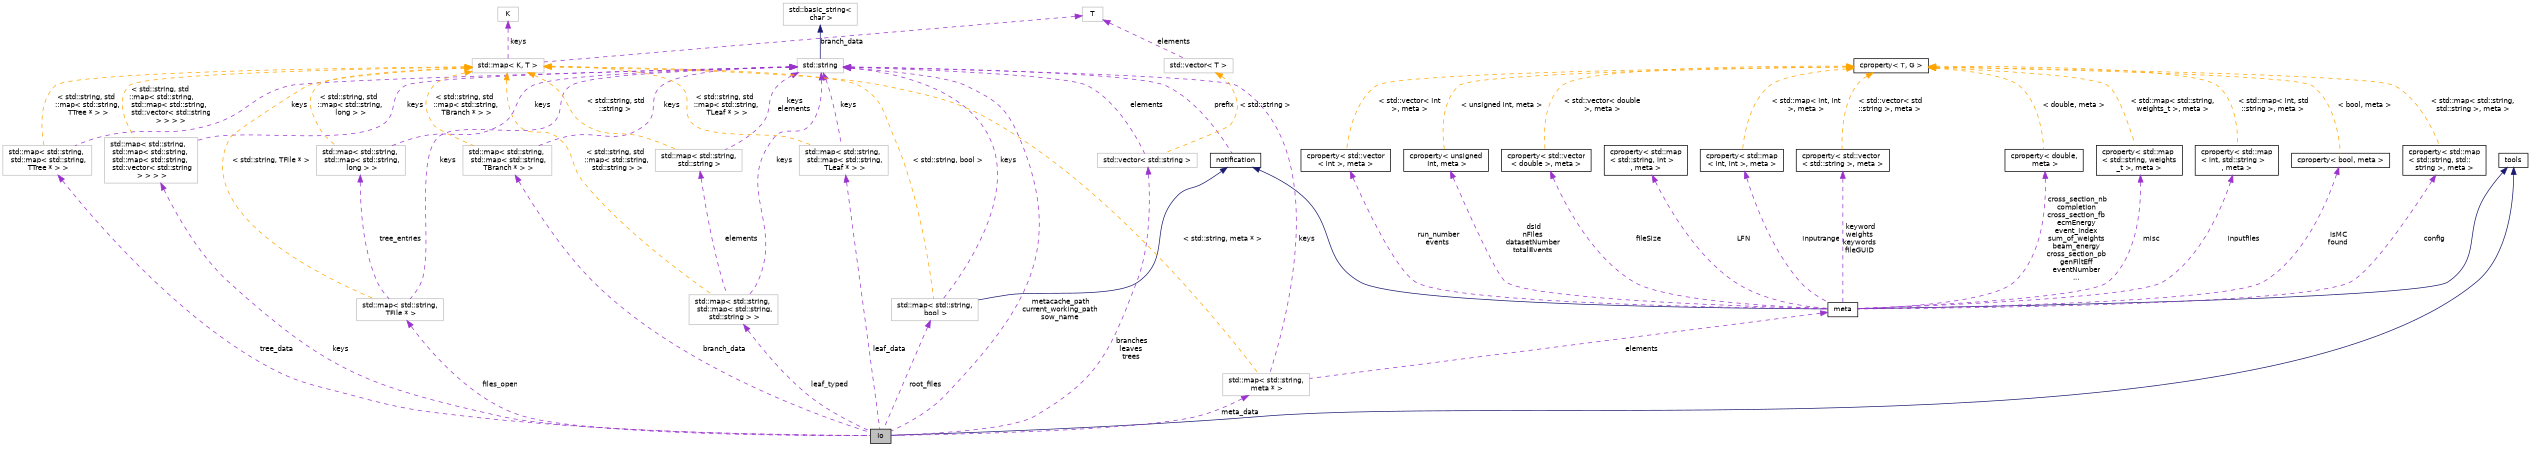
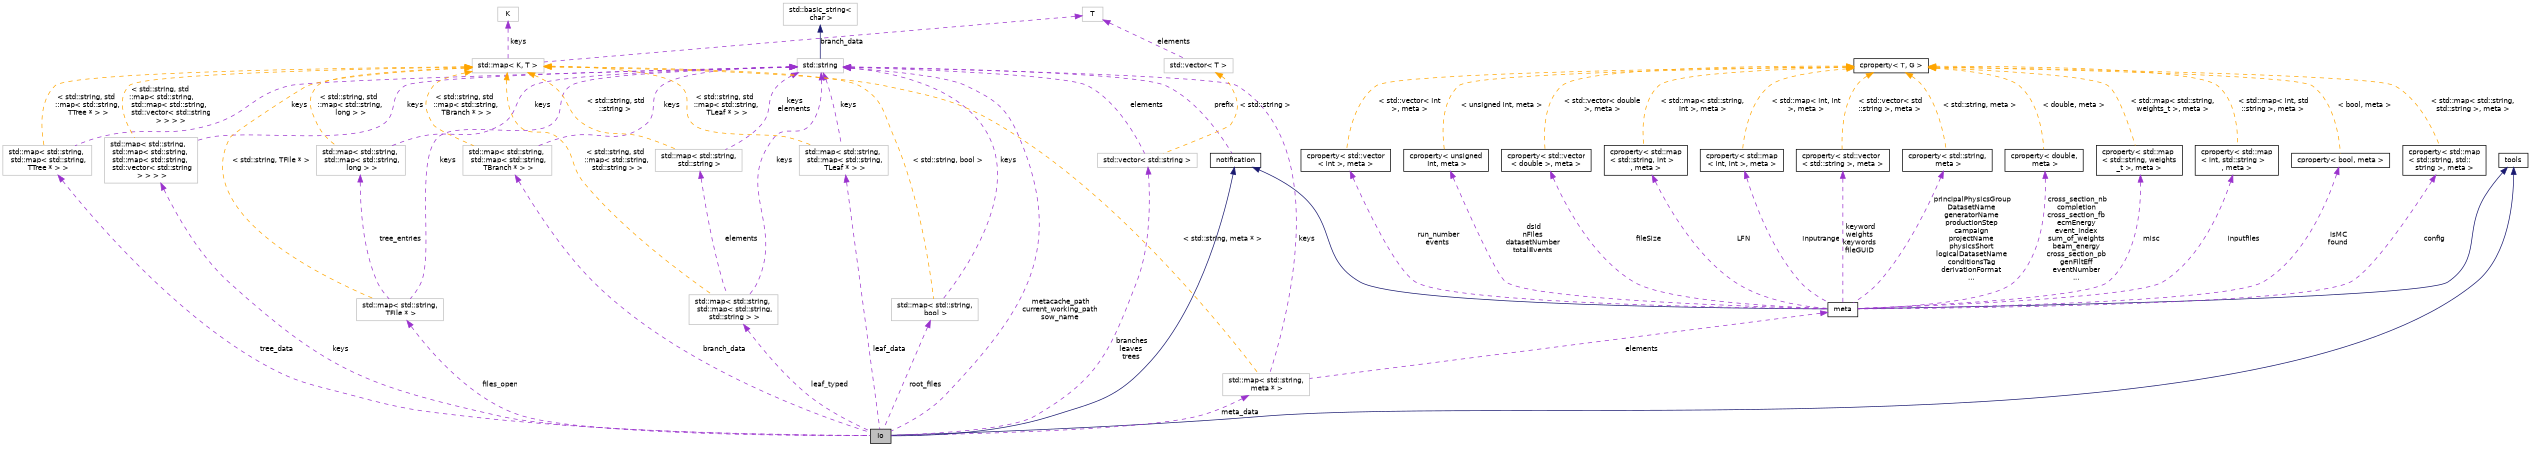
edge "cproperty< std::map < std::string, int > , meta >" -> "cproperty< T, G >": added, label "< std::map< std::string, int >, meta >"
node "cproperty< std::string, meta >": added
edge "std::map< std::string, bool >" -> "notification": now "io" -> "notification"
